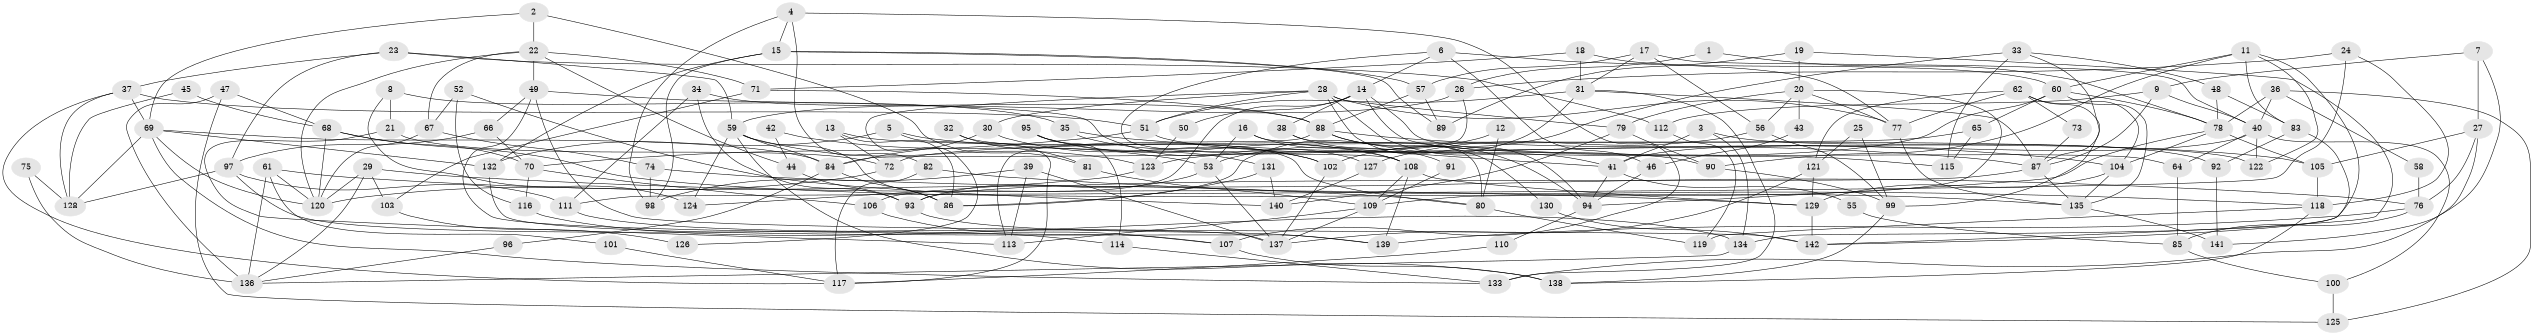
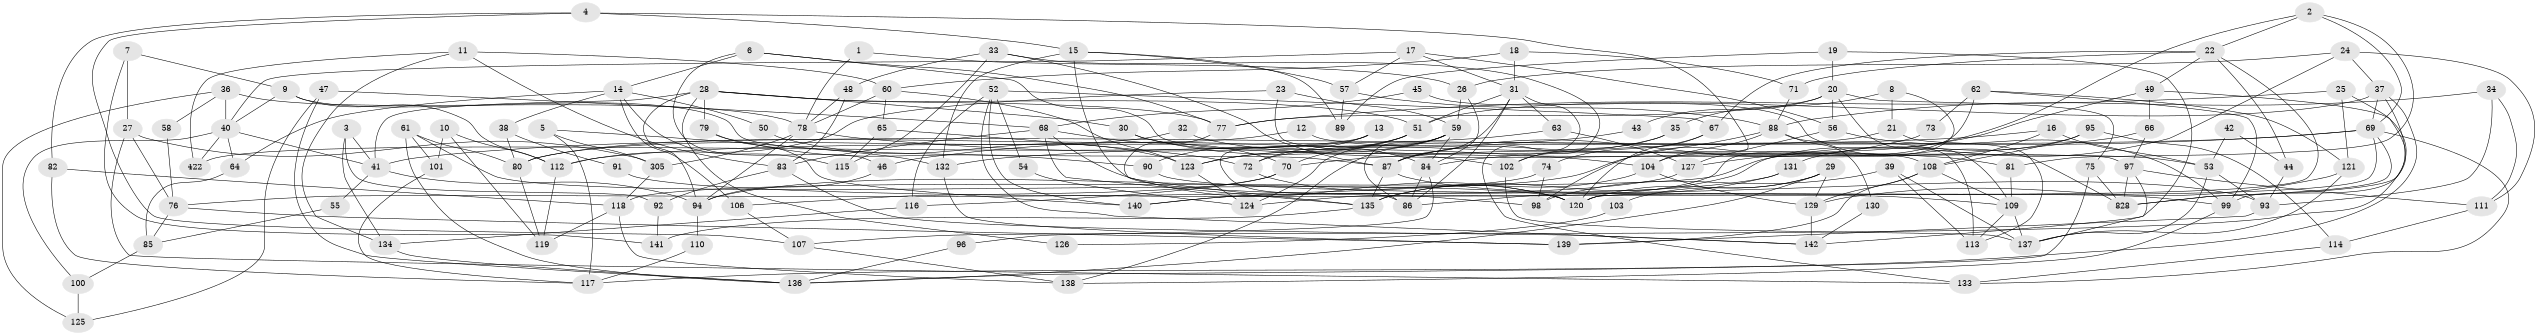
edge "23" -- "37": now "24" -- "37"
edge "20" -- "79": now "20" -- "75"
edge "62" -- "77": now "25" -- "77"
node "10": added
node "63": added
edge "11" -- "90": removed
edge "60" -- "135": now "2" -- "135"
edge "71" -- "103": removed
edge "68" -- "83": added
edge "51" -- "123": added
node "54": added
node "122": label "122" -> "422"
node "105": label "105" -> "305"
node "128": label "128" -> "828"
edge "49" -- "142": now "52" -- "142"
